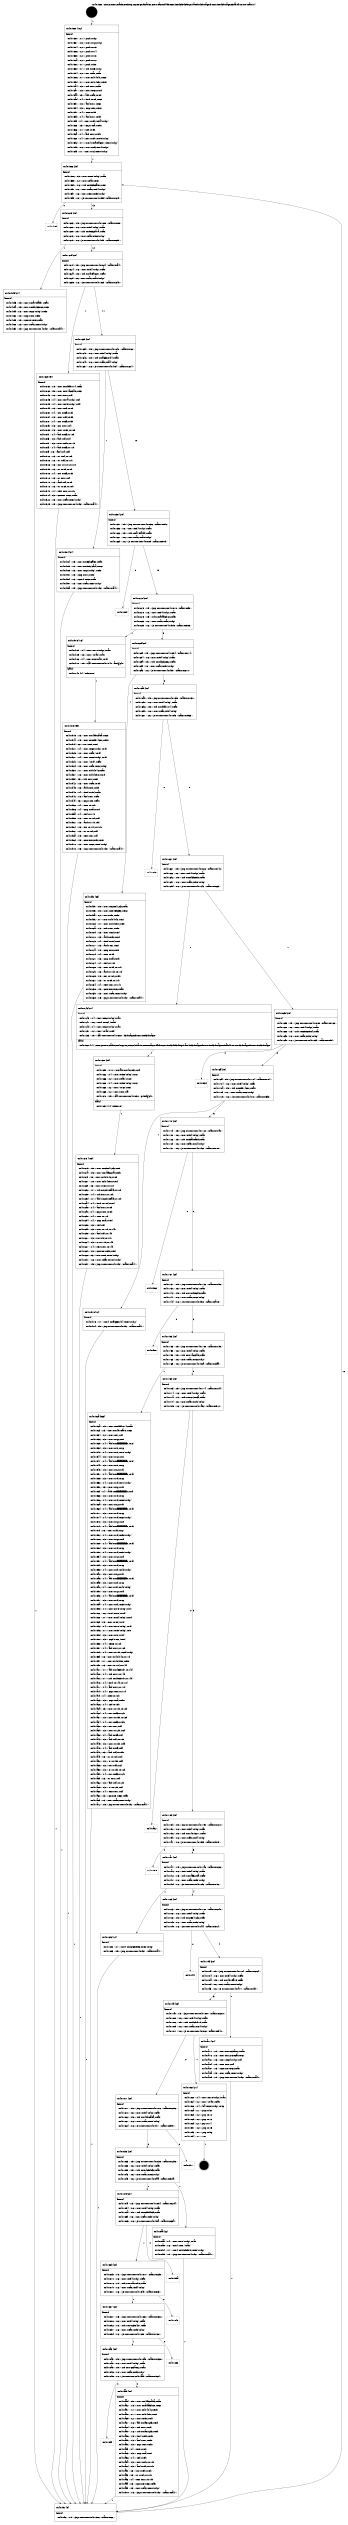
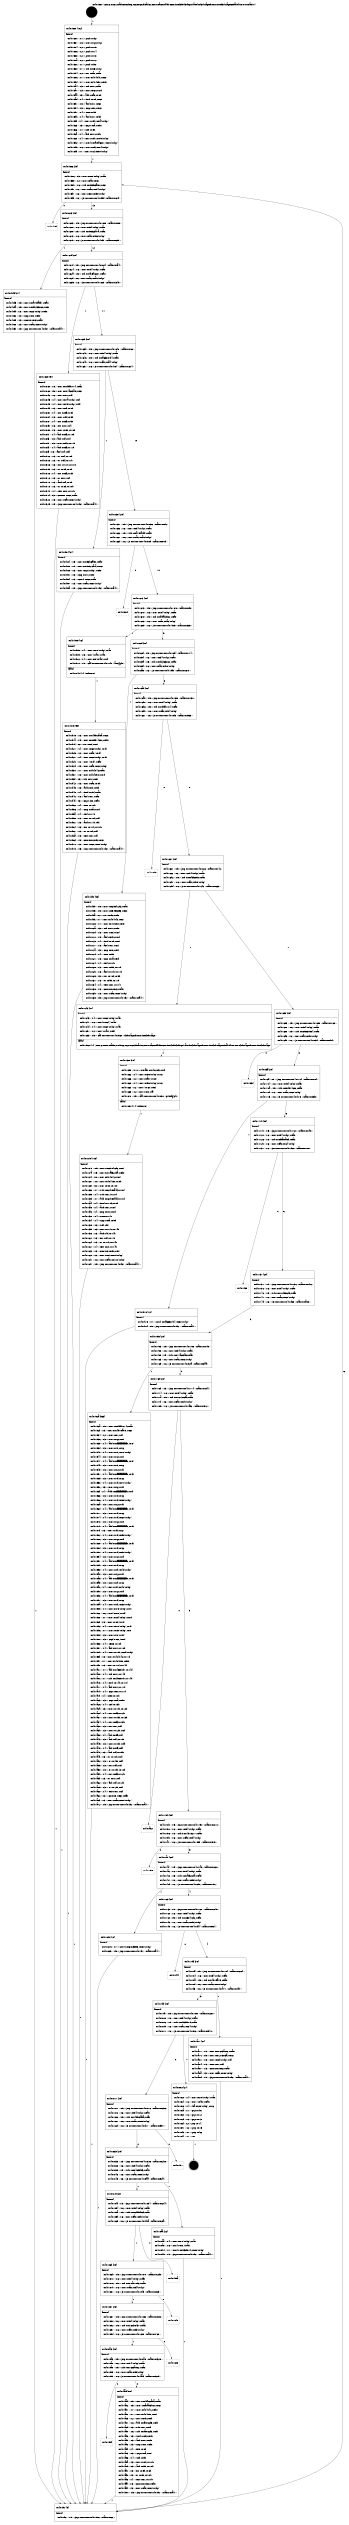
node "0x401f88": removed
